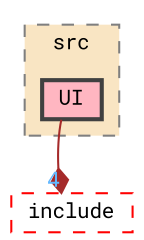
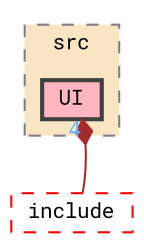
edge "UI" -> "include": reversed
